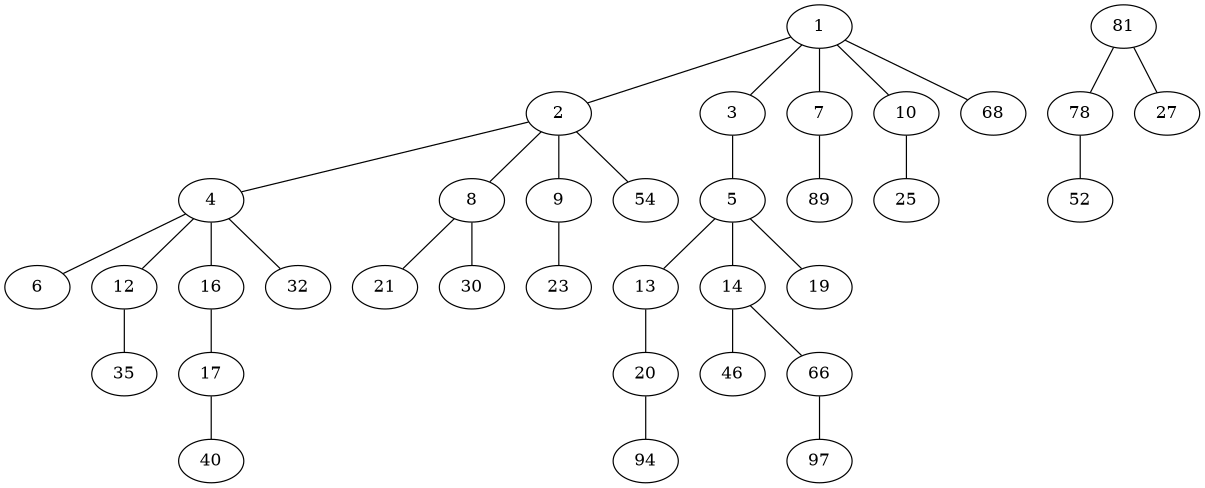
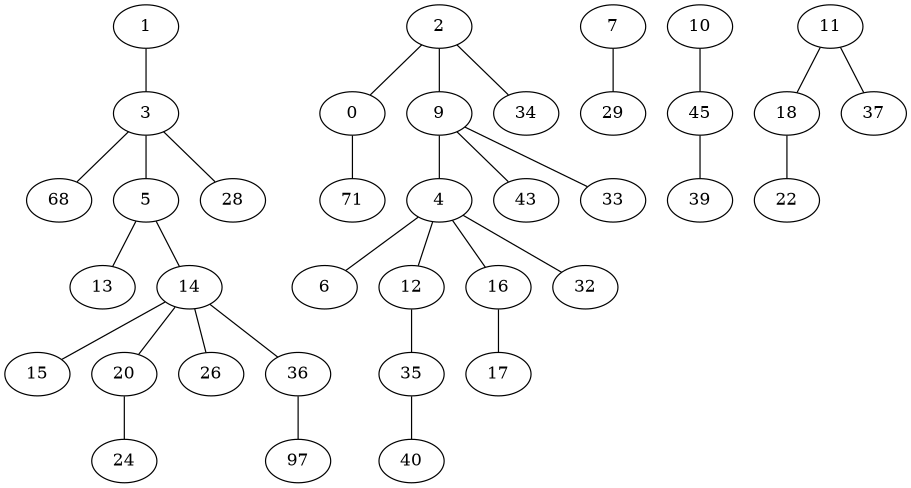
node "81": label "81" -> "11"
edge "1" -- "2": removed
edge "1" -- "7": removed
edge "1" -- "10": removed
edge "1" -- "68": now "3" -- "68"
node "78": label "78" -> "18"
node "27": label "27" -> "37"
edge "2" -- "4": now "9" -- "4"
node "28": added
node "8": label "8" -> "0"
node "33": added
node "54": label "54" -> "34"
node "39": added
node "89": label "89" -> "29"
node "25": label "25" -> "45"
node "52": label "52" -> "22"
node "21": label "21" -> "71"
node "30": removed
node "23": label "23" -> "43"
node "19": removed
edge "13" -- "20": now "14" -- "20"
node "15": added
node "46": label "46" -> "26"
node "66": label "66" -> "36"
edge "17" -- "40": now "35" -- "40"
node "94": label "94" -> "24"
